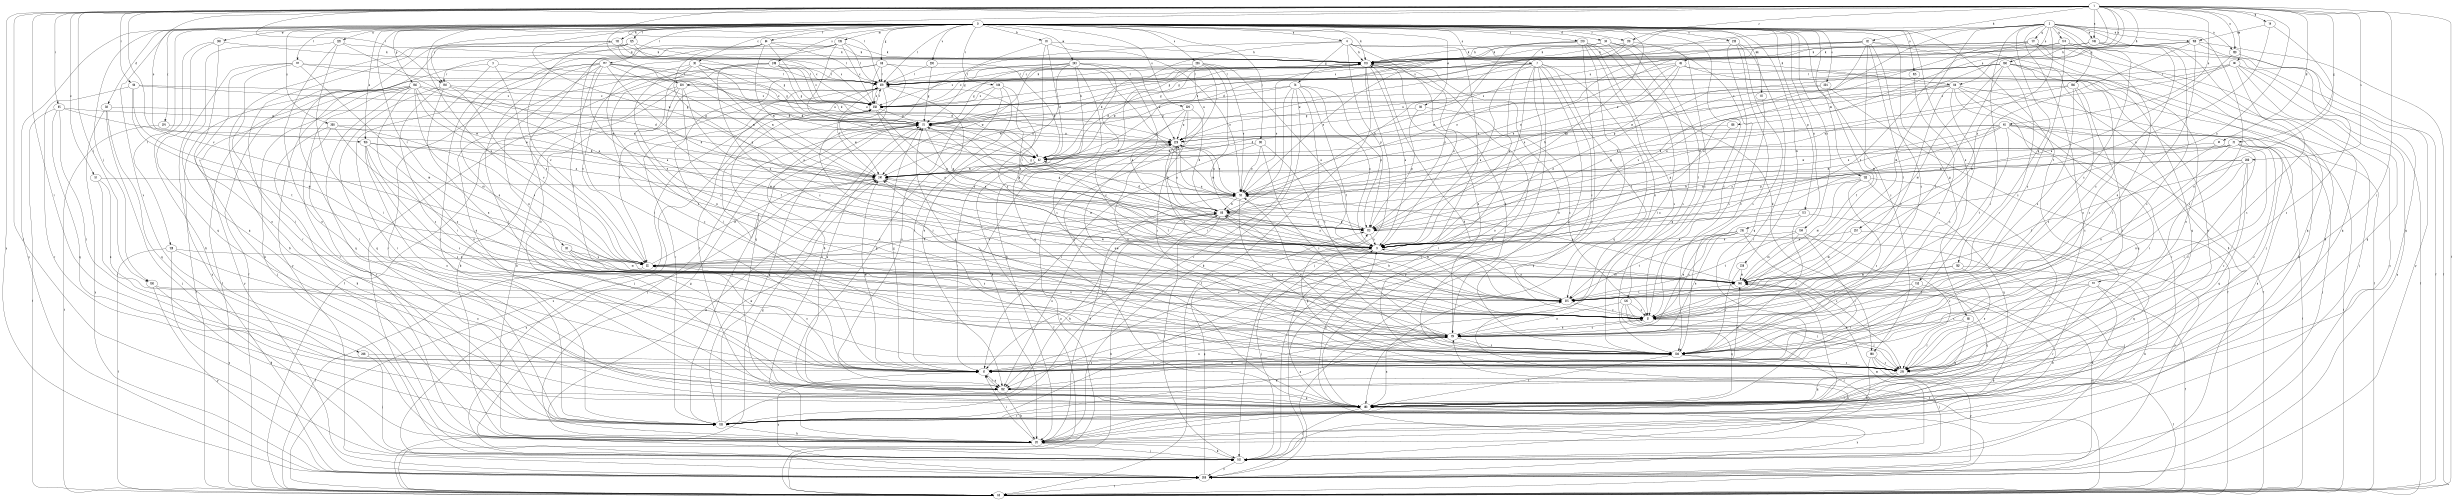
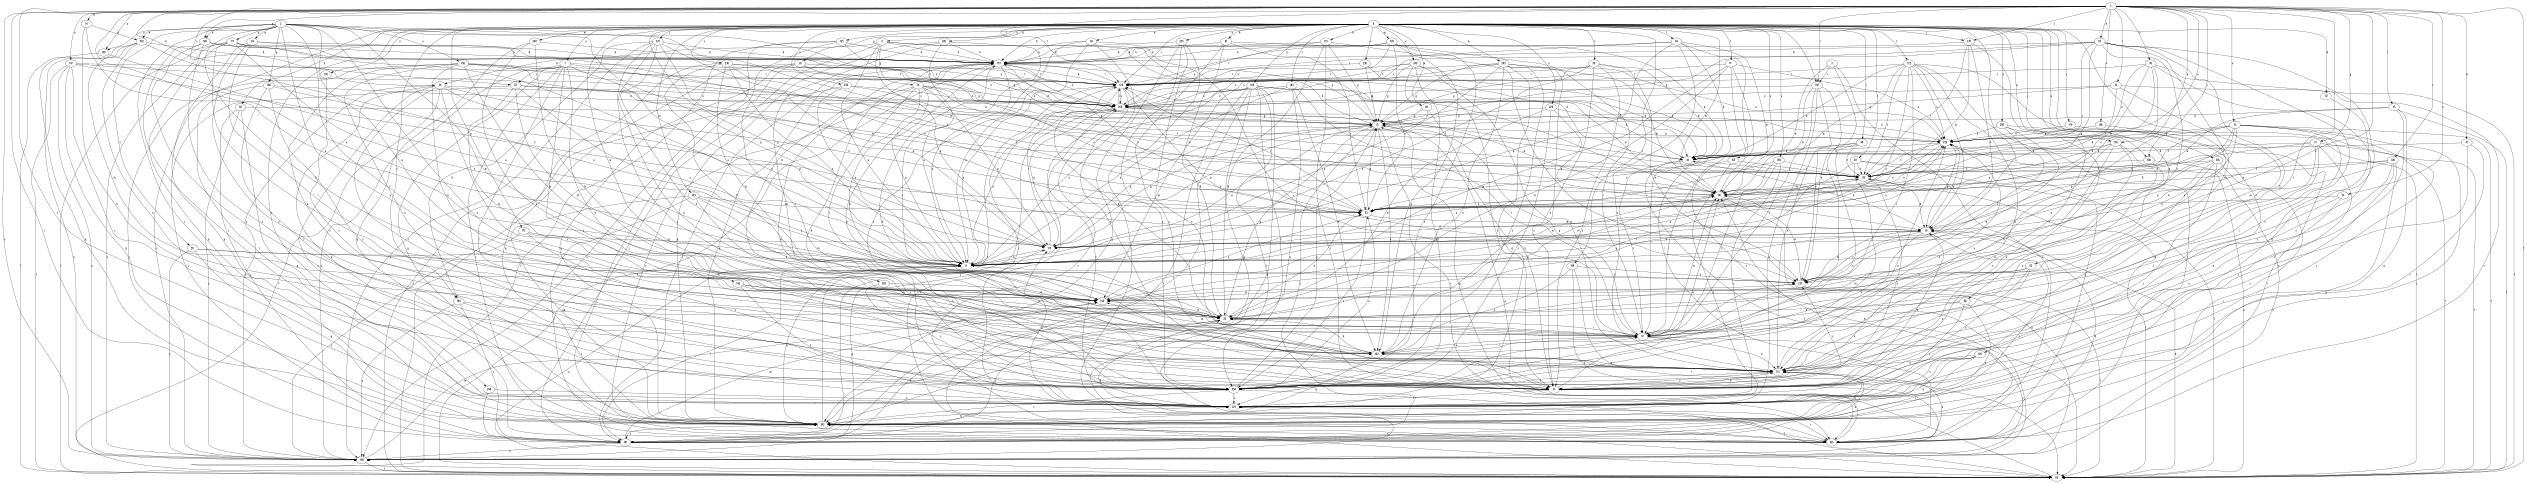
edge "53" -> "129": added, label "l"
edge "42" -> "247": removed, label "w"
edge "183" -> "269": now "257" -> "269"
